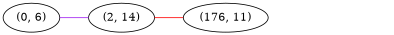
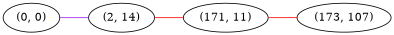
node "(0, 6)": label "(0, 6)" -> "(0, 0)"
node "(176, 11)": label "(176, 11)" -> "(171, 11)"
node "(173, 107)": added
